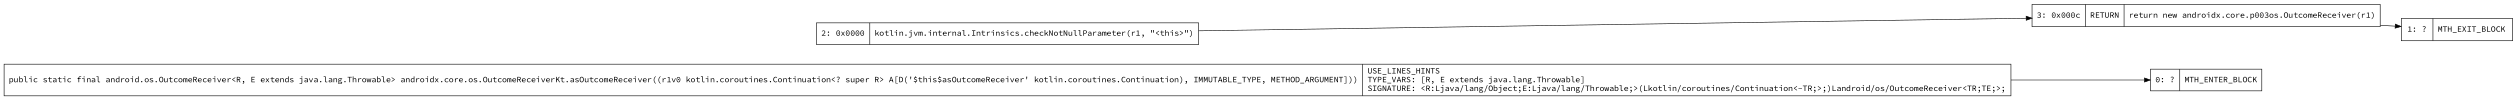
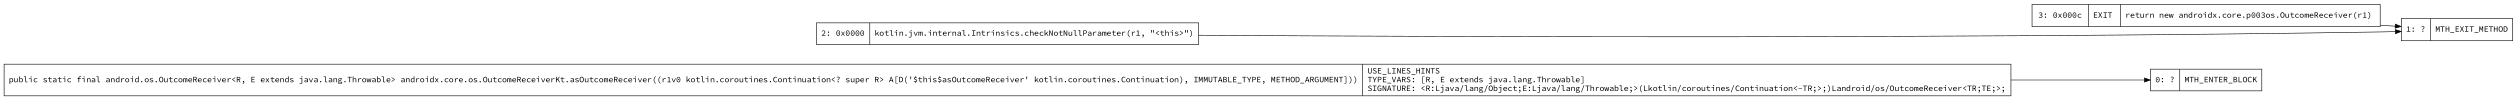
node "3: 0x000c": text "RETURN" -> "EXIT"
edge "2: 0x0000" -> "3: 0x000c": now "2: 0x0000" -> "1: ?"
node "1: ?": text "MTH_EXIT_BLOCK" -> "MTH_EXIT_METHOD"
